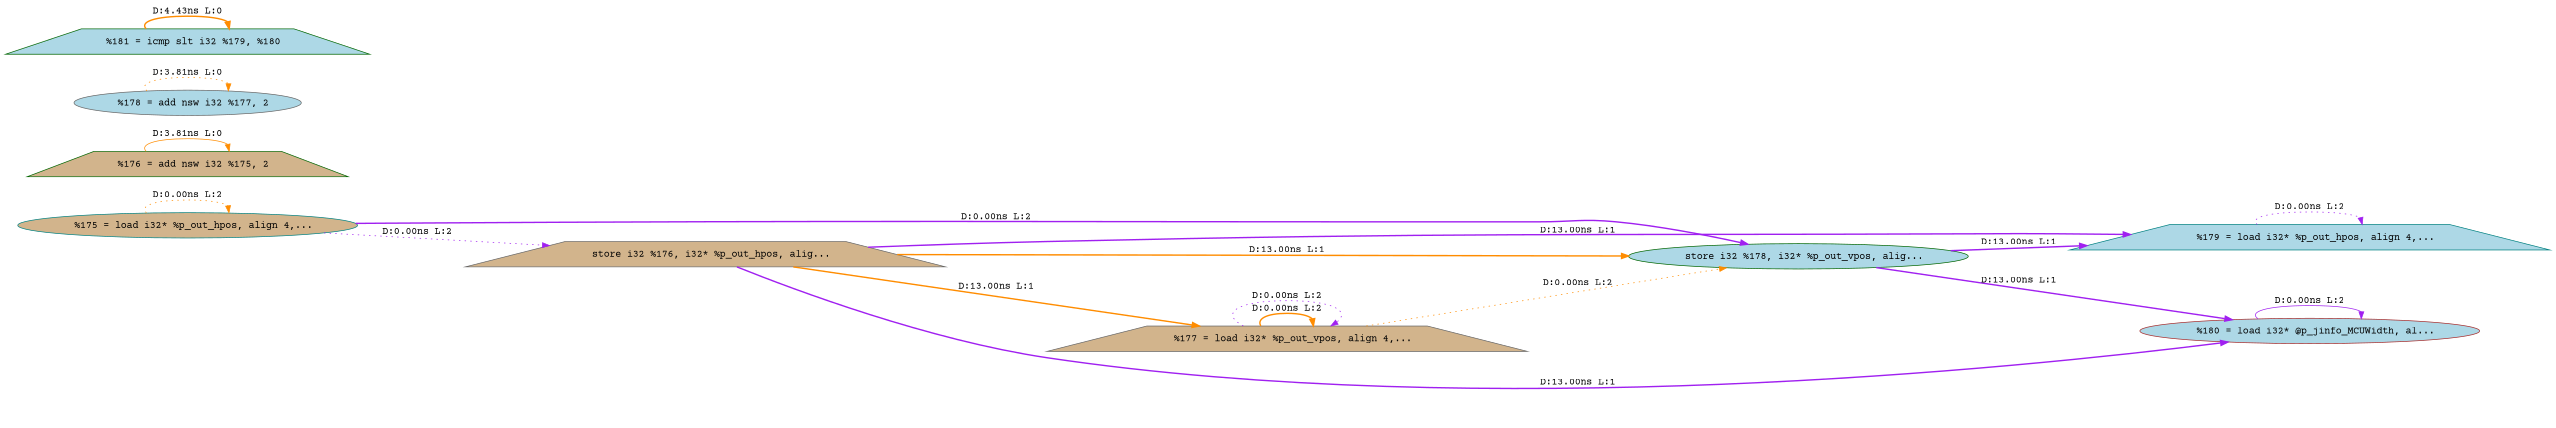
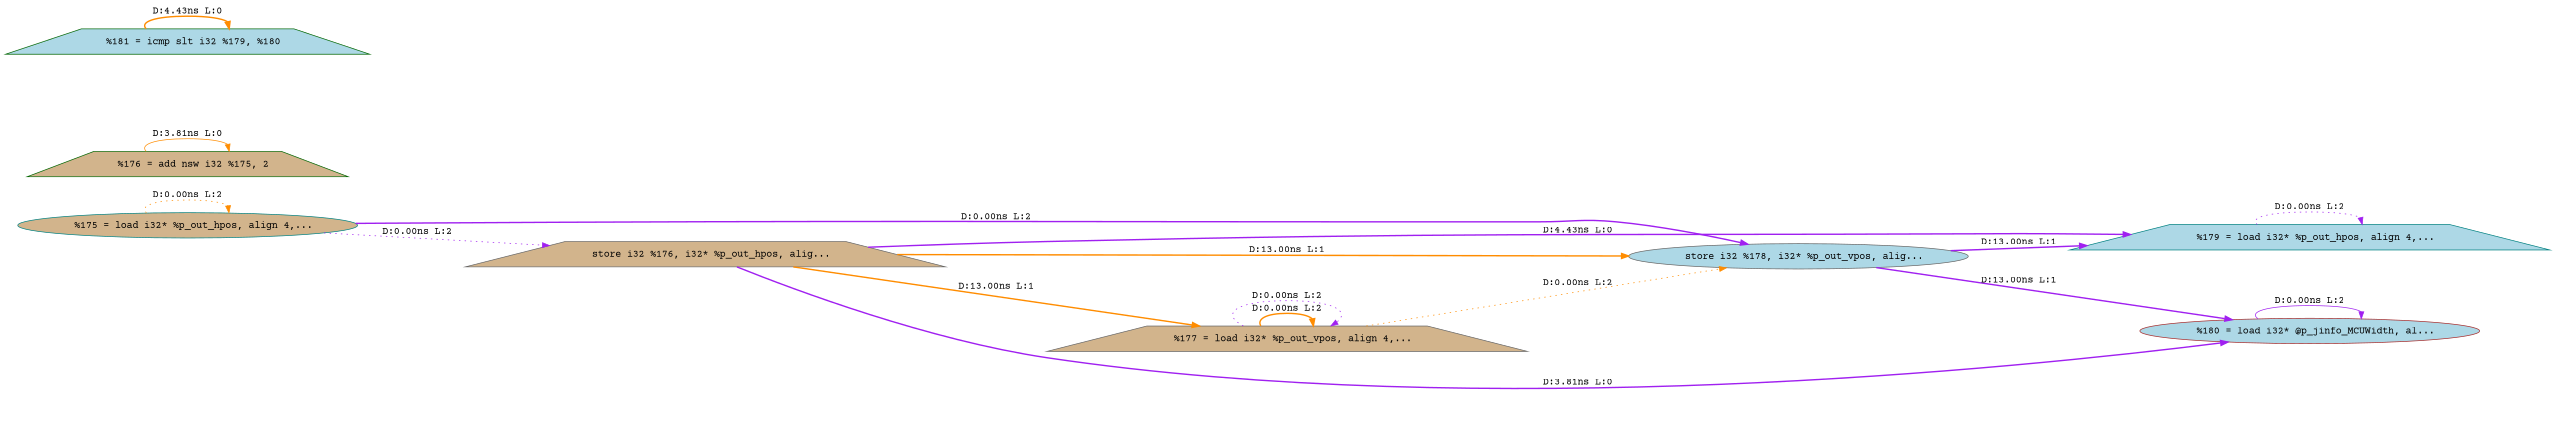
node "%178 = add nsw i32 %177, 2": removed
edge "store i32 %176, i32* %p_out_hpos, alig..." -> "%179 = load i32* %p_out_hpos, align 4,...": label "D:13.00ns L:1" -> "D:4.43ns L:0"
node "store i32 %178, i32* %p_out_vpos, alig...": color darkgreen -> gray40
edge "store i32 %176, i32* %p_out_hpos, alig..." -> "%180 = load i32* @p_jinfo_MCUWidth, al...": label "D:13.00ns L:1" -> "D:3.81ns L:0"
